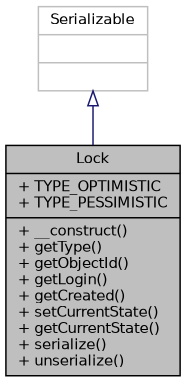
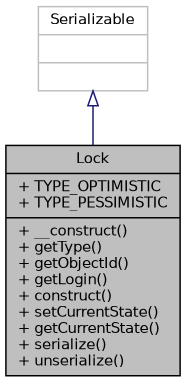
node "Lock": text "+ getCreated()" -> "+ construct()"
